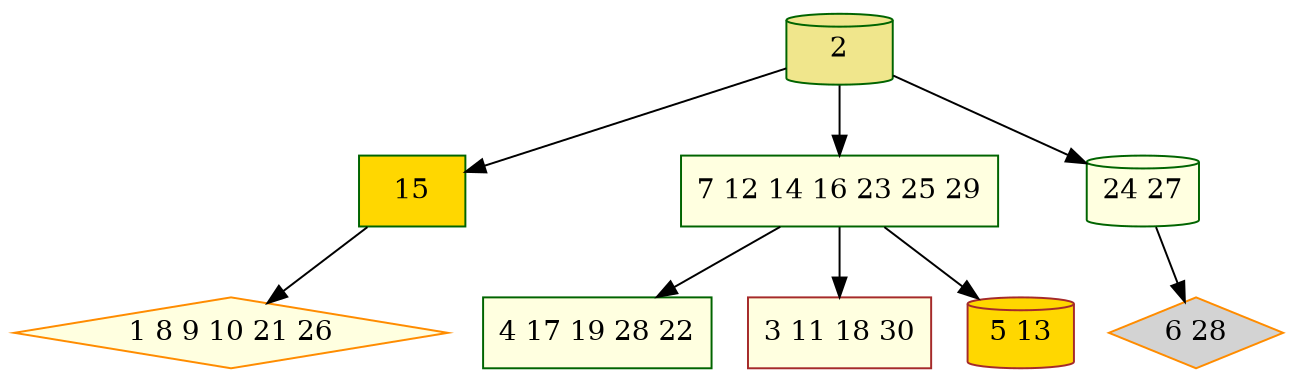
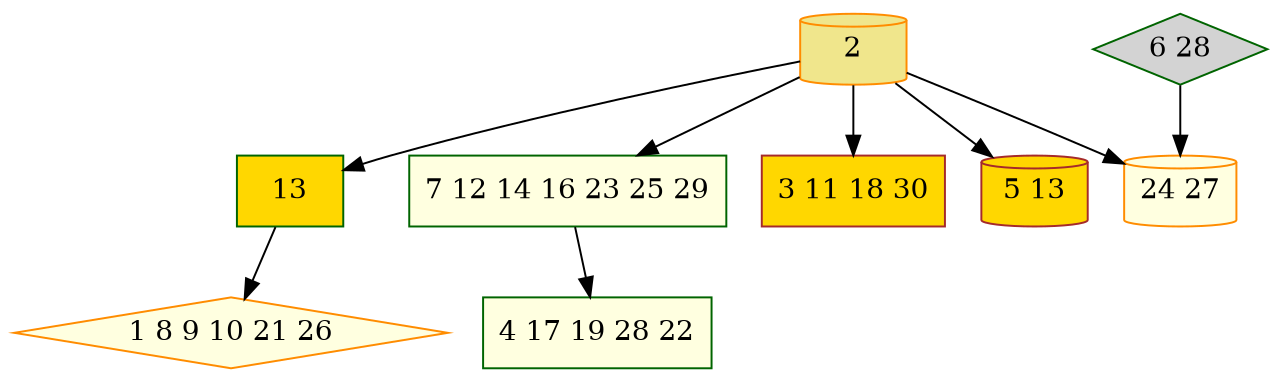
node "2": color darkgreen -> darkorange
node "15": label "15" -> "13"
node "24 27": color darkgreen -> darkorange
edge "7 12 14 16 23 25 29" -> "3 11 18 30": now "2" -> "3 11 18 30"
edge "24 27" -> "6 28": reversed
edge "7 12 14 16 23 25 29" -> "5 13": now "2" -> "5 13"
node "3 11 18 30": fillcolor lightyellow -> gold
node "6 28": color darkorange -> darkgreen
